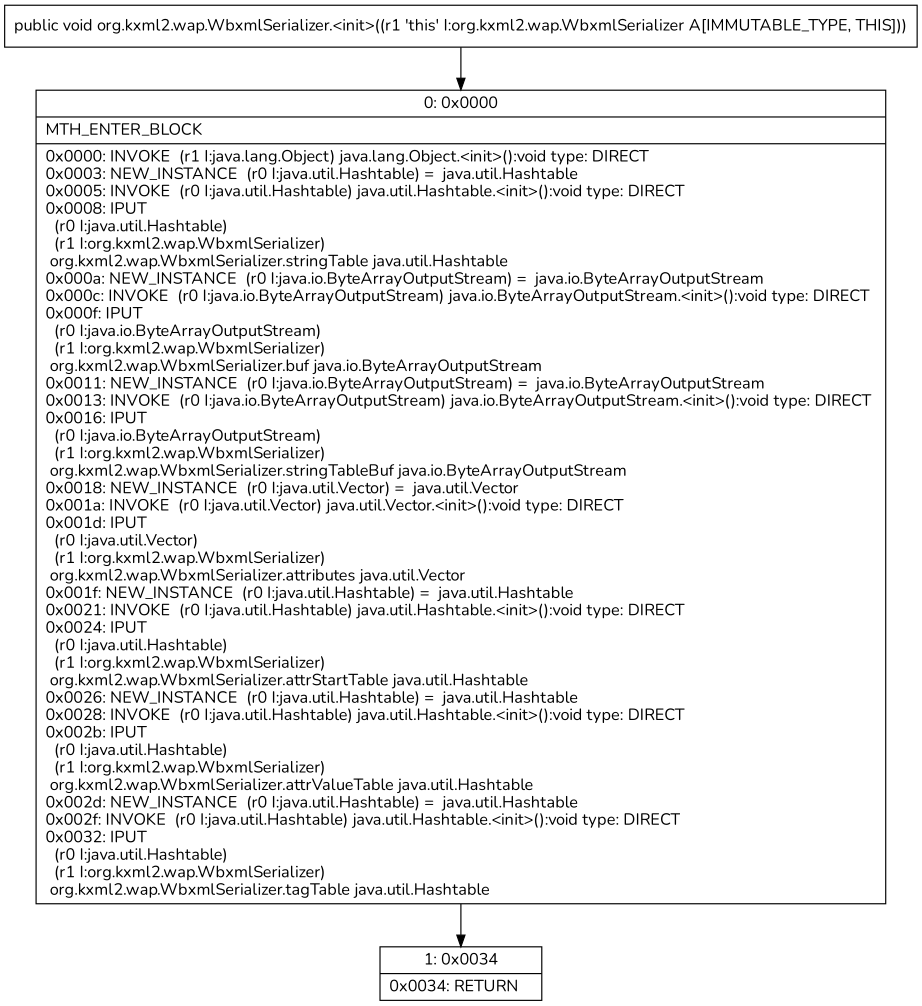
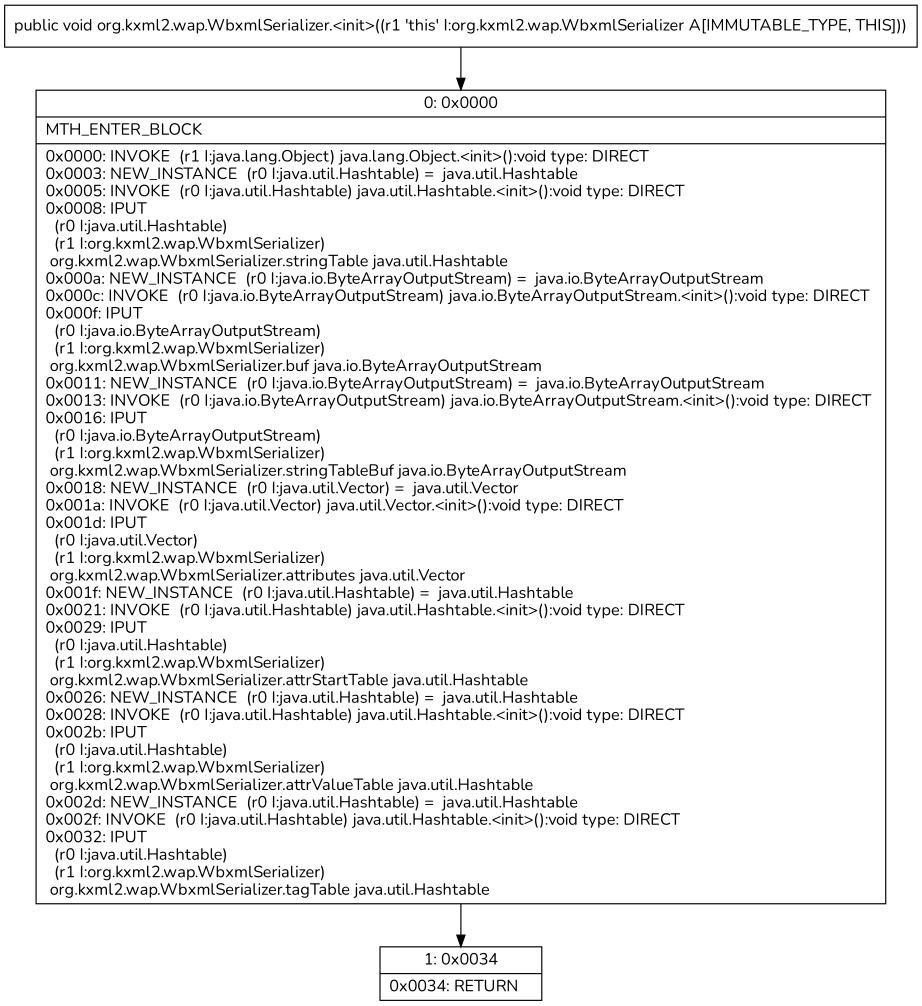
node "0: 0x0000": text "0x0024: IPUT" -> "0x0029: IPUT"
